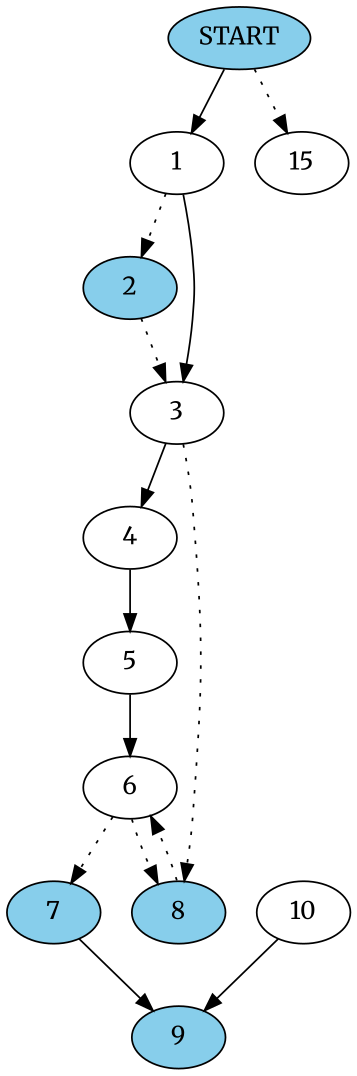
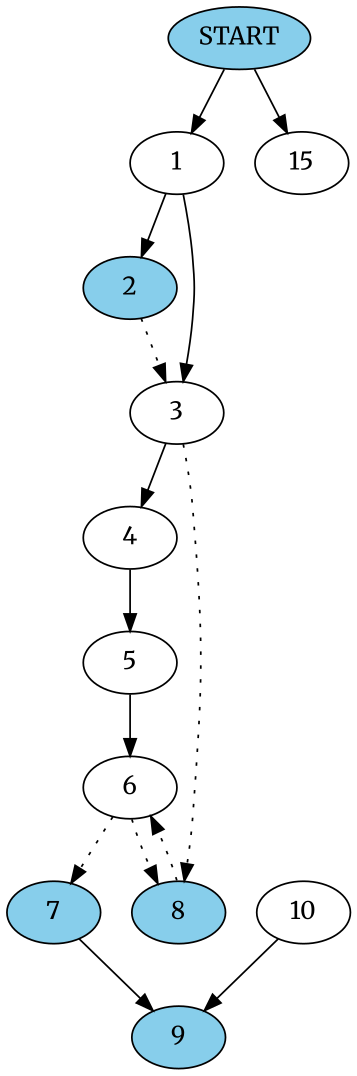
edge "START" -> "15": style dotted -> solid
edge "1" -> "2": style dotted -> solid
